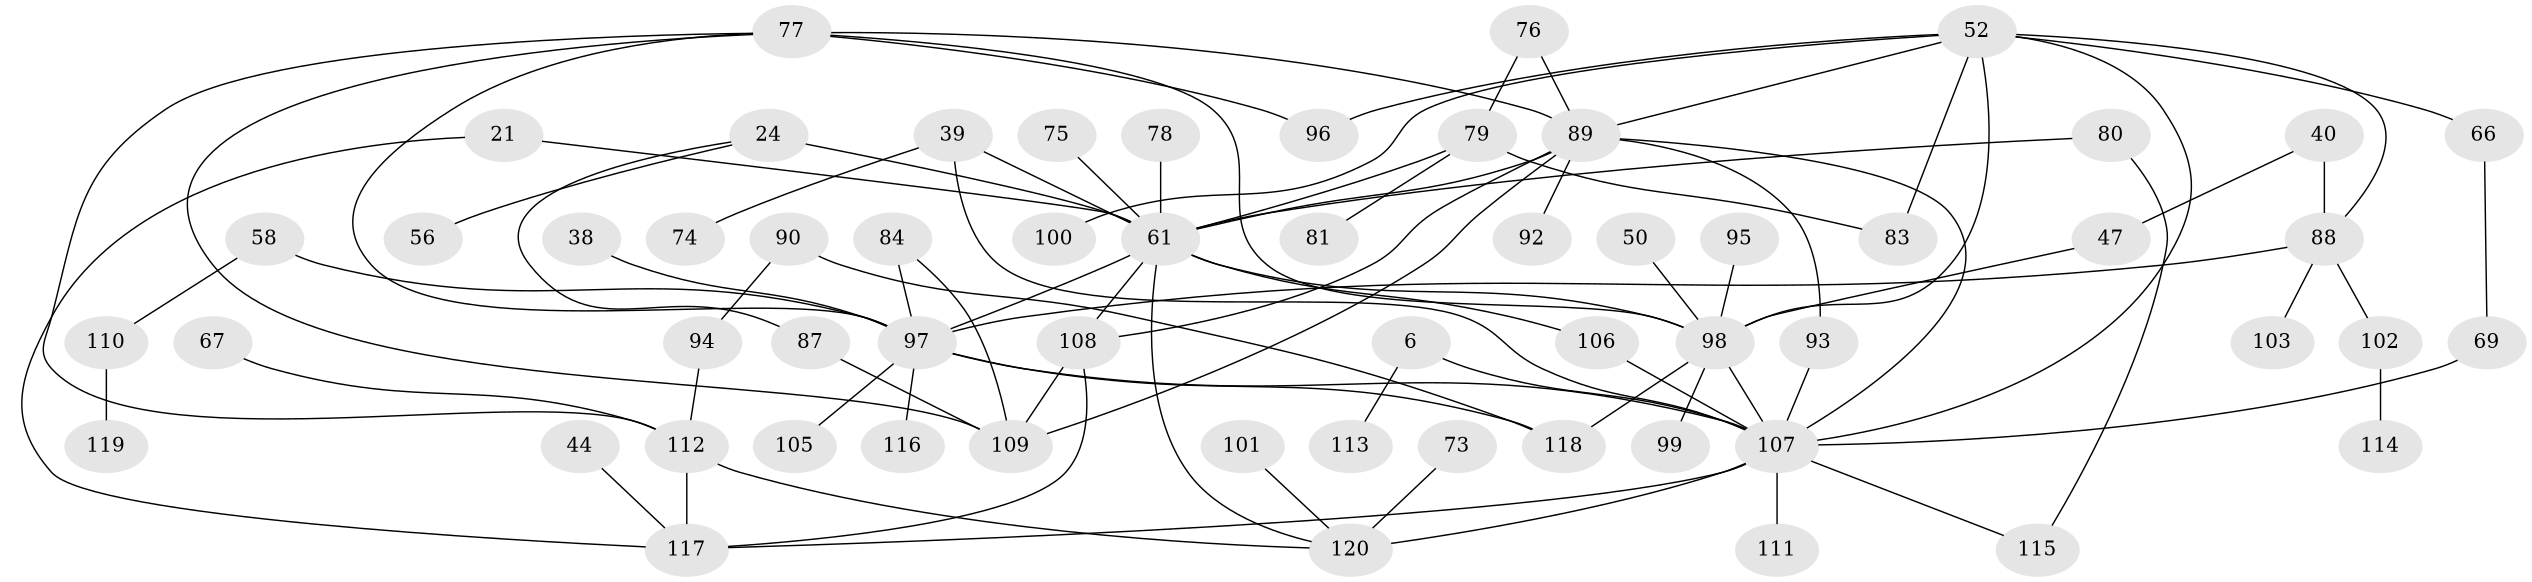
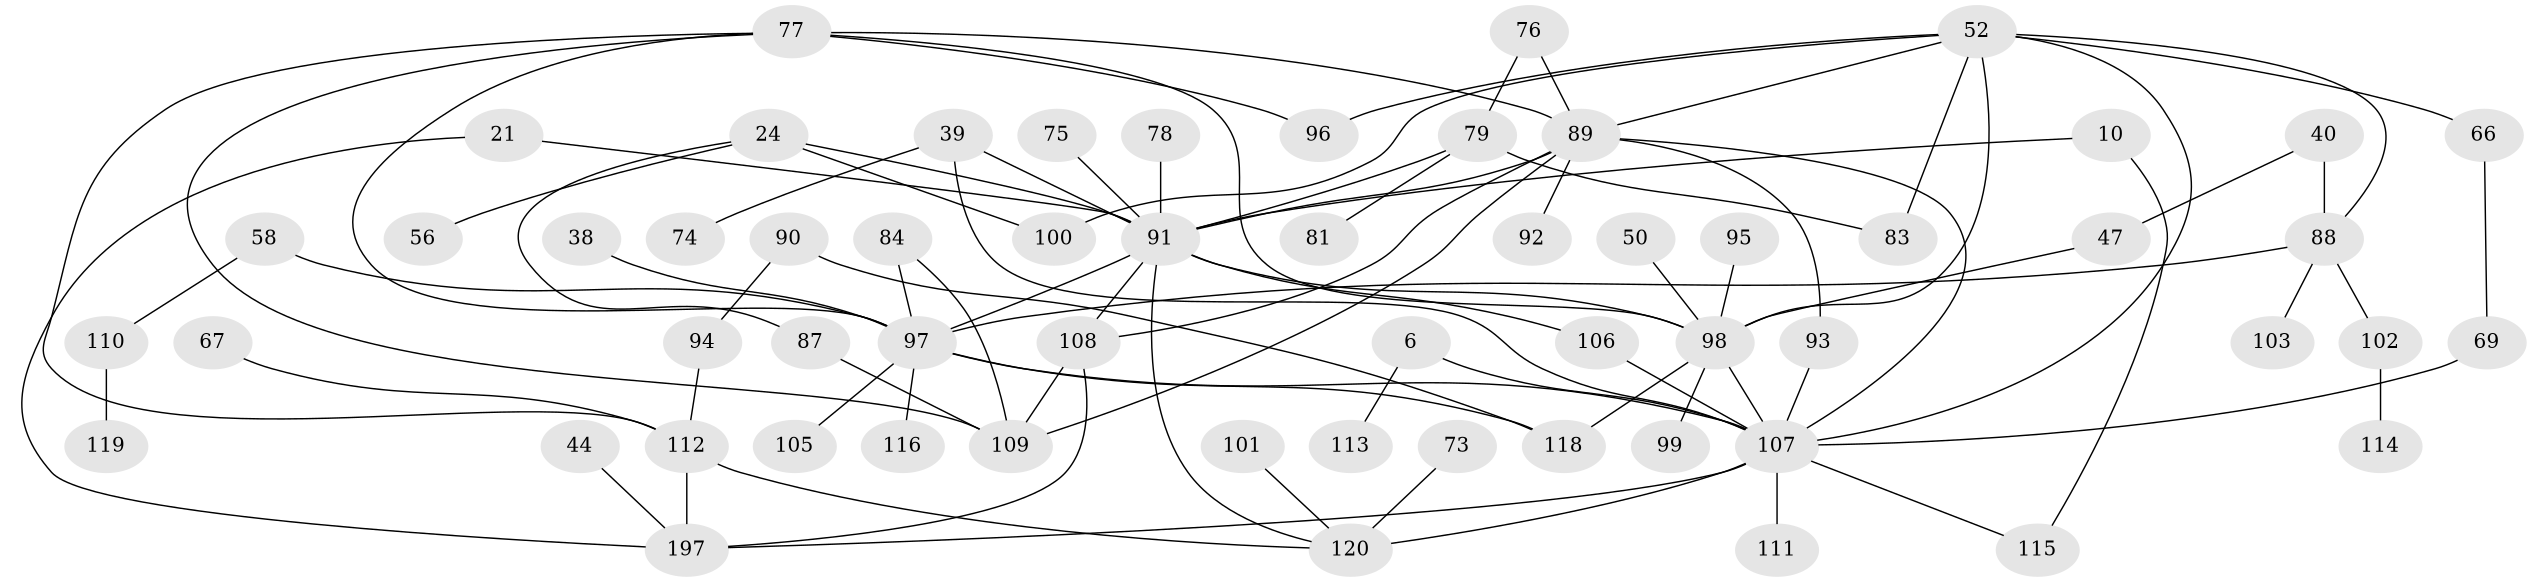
node "80": label "80" -> "10"
edge "24" -- "100": added
node "61": label "61" -> "91"
node "117": label "117" -> "197"
